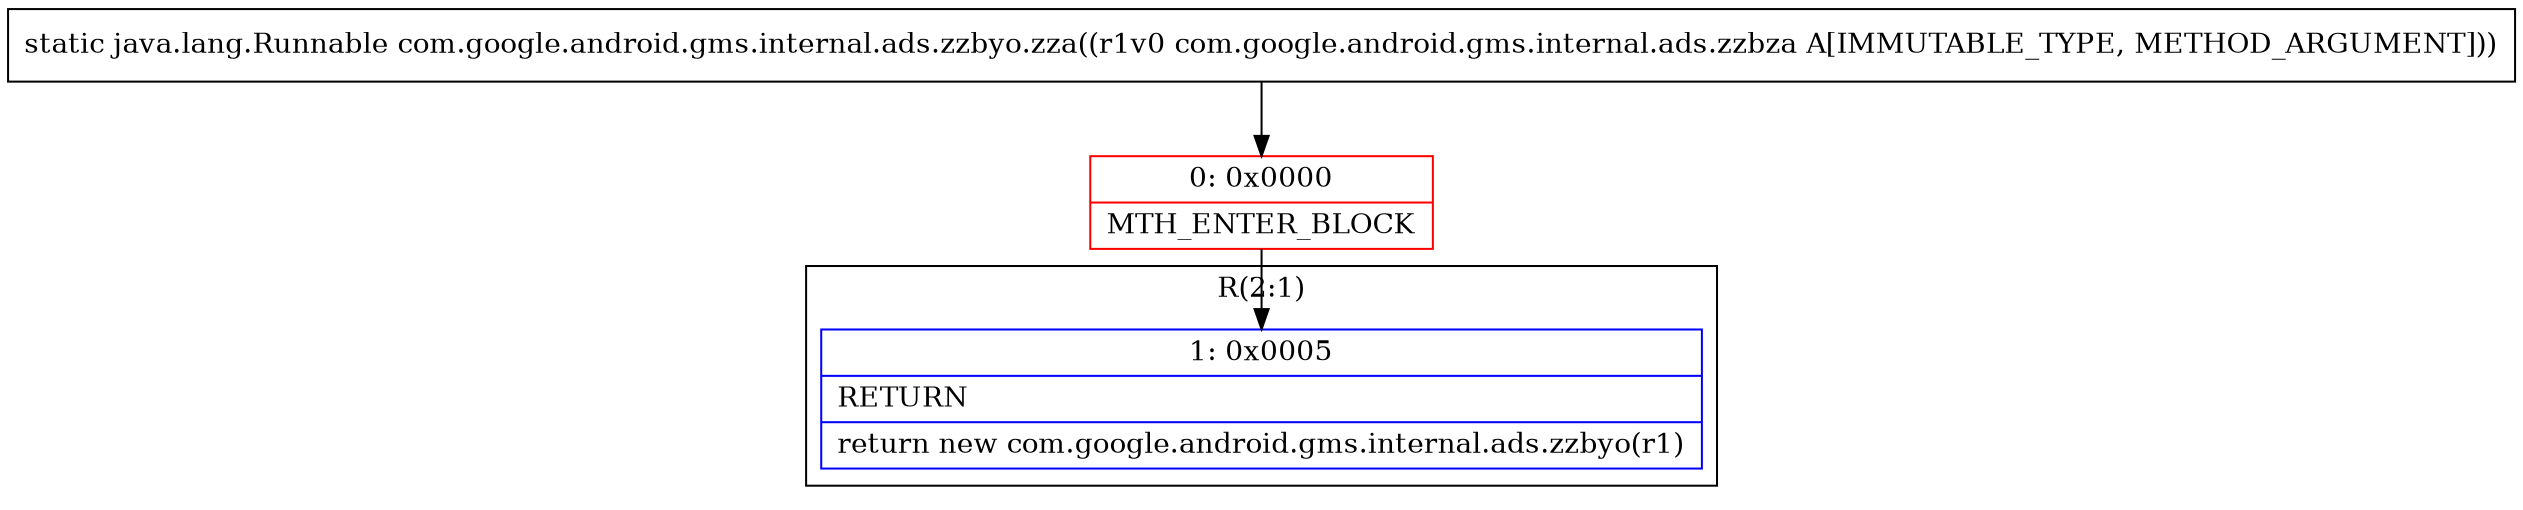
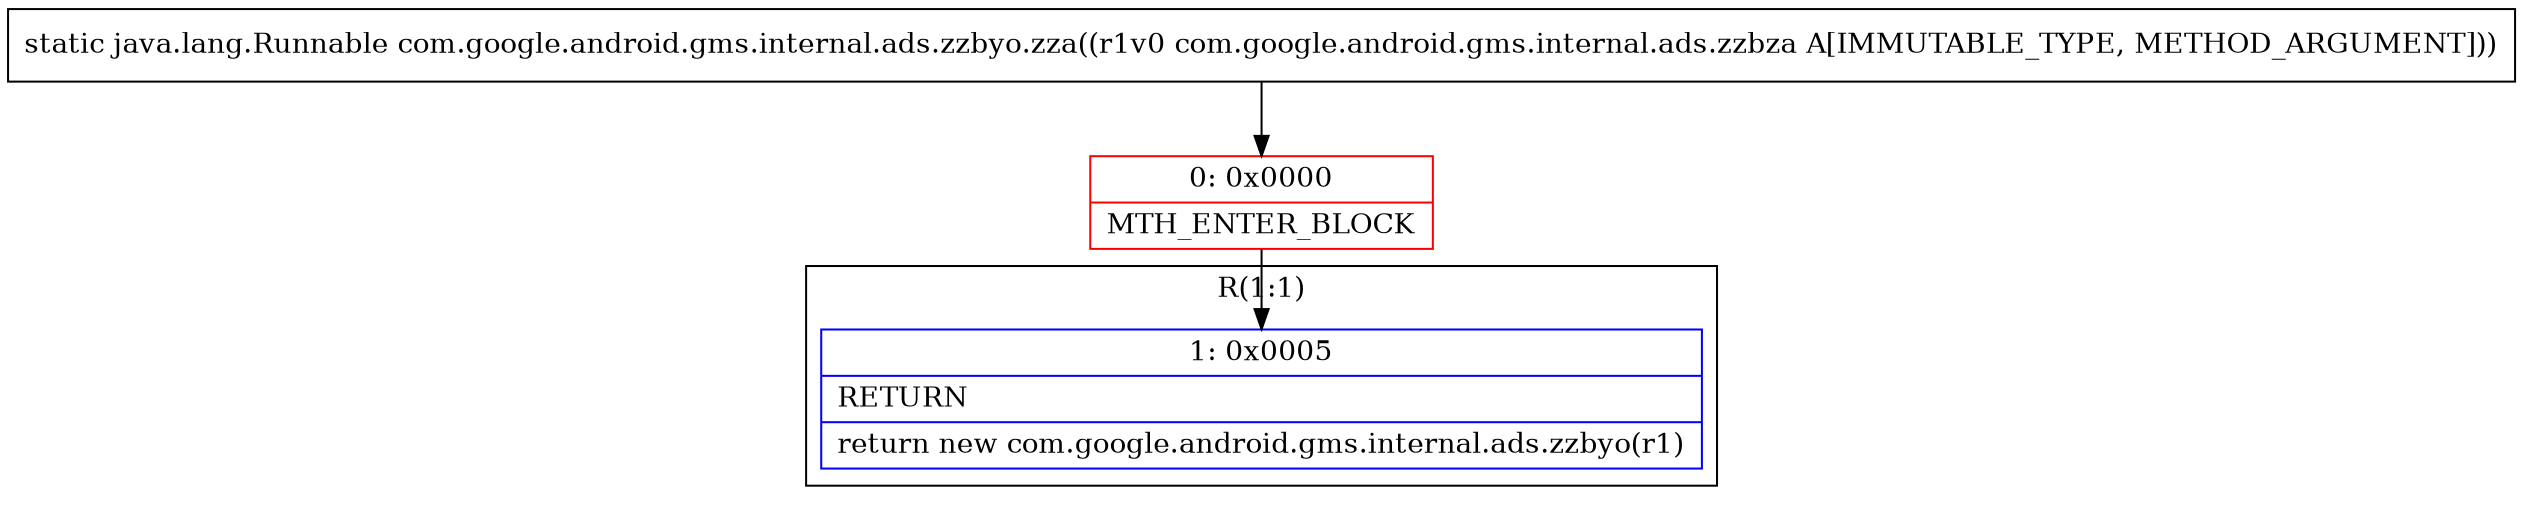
cluster "R(2:1)": label "R(2:1)" -> "R(1:1)"
